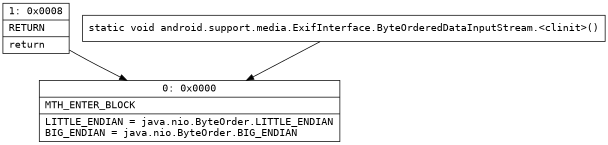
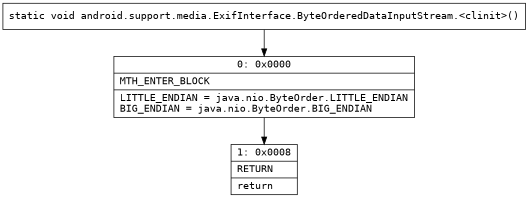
edge "1: 0x0008" -> "0: 0x0000": reversed
